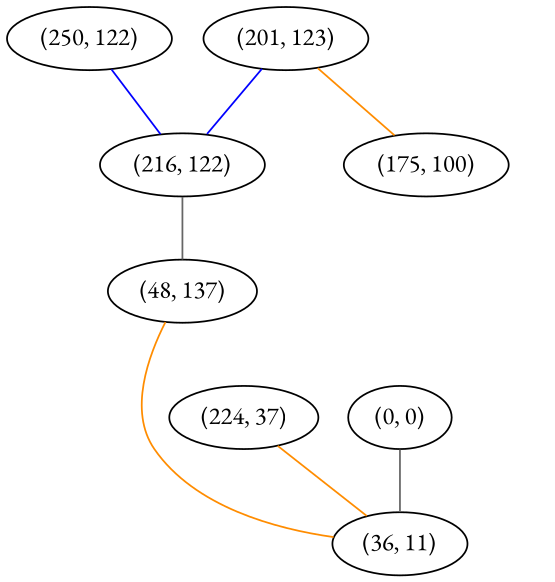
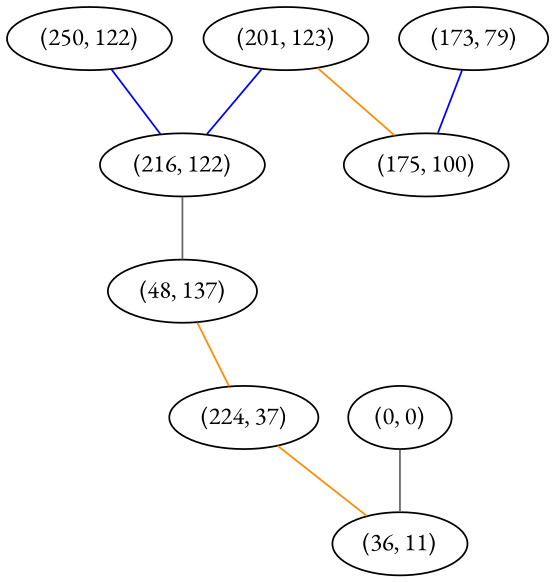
node "(173, 79)": added
edge "(48, 137)" -- "(36, 11)": now "(48, 137)" -- "(224, 37)"
